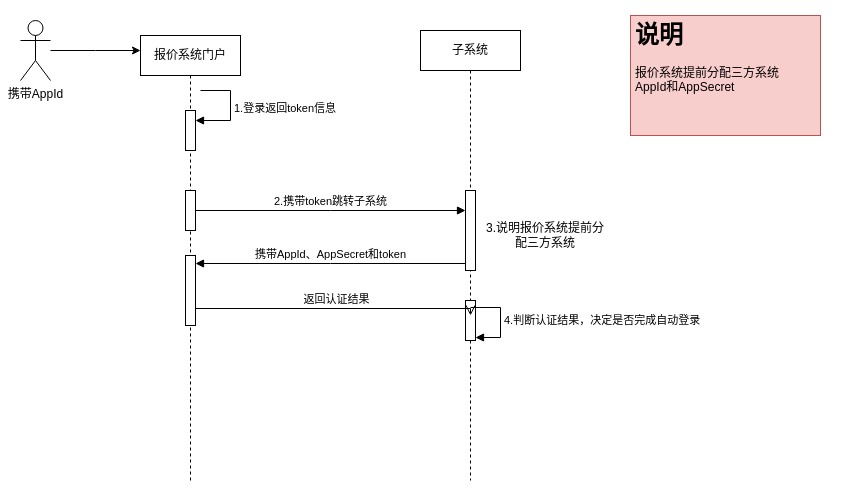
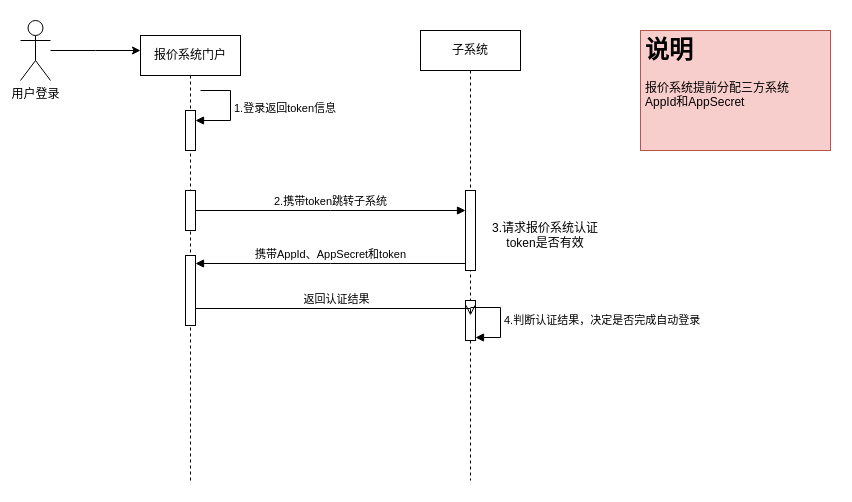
node "说明报价系统提前分配三方系统 AppId和AppSecret": moved (726, 76) -> (736, 91)
node "携带AppId": label "携带AppId" -> "用户登录"
node "3.说明报价系统提前分配三方系统": label "3.说明报价系统提前分配三方系统" -> "3.请求报价系统认证token是否有效"
